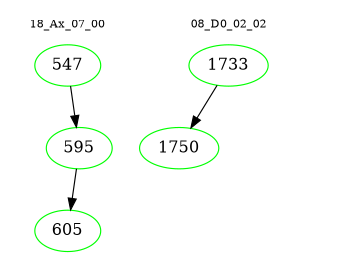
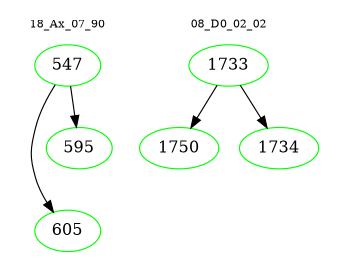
cluster "18_Ax_07_00": label "18_Ax_07_00" -> "18_Ax_07_90"
node "1734": added
edge "595" -> "605": now "547" -> "605"
